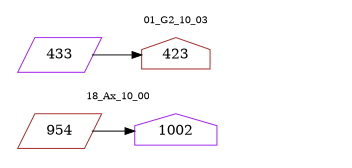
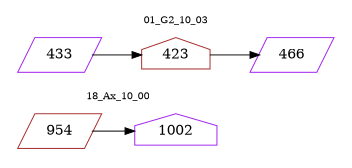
node "466": added
